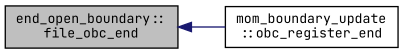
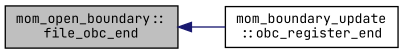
node "end_open_boundary:: file_obc_end": label "end_open_boundary:: file_obc_end" -> "mom_open_boundary:: file_obc_end"
